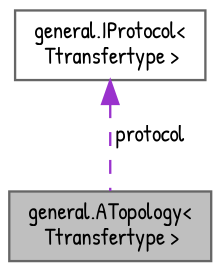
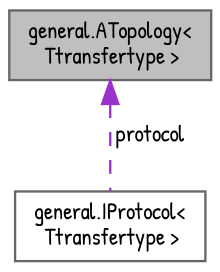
edge "general.ATopology< Ttransfertype >" -> "general.IProtocol< Ttransfertype >": reversed
